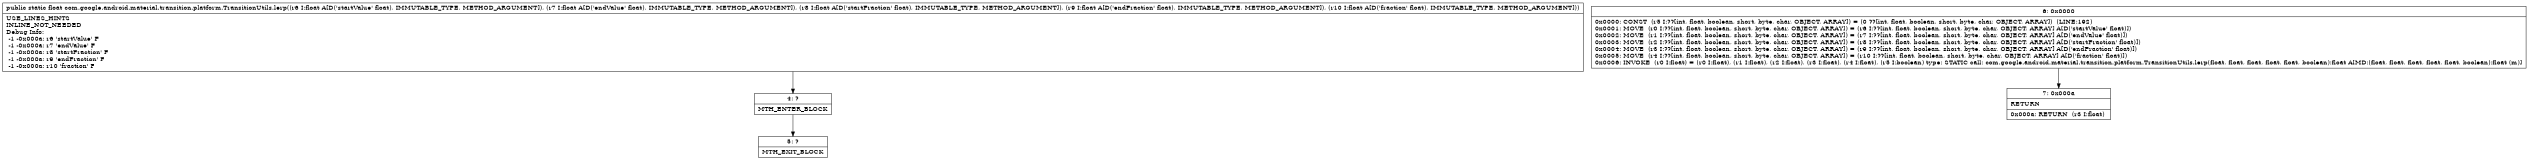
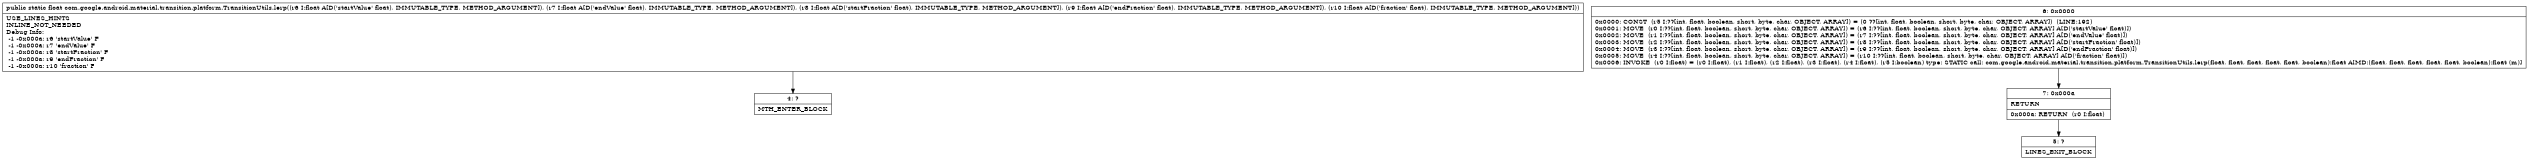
node "7: 0x000a": text "0x000a: RETURN  (r3 I:float)" -> "0x000a: RETURN  (r0 I:float)"
edge "4: ?" -> "5: ?": now "7: 0x000a" -> "5: ?"
node "5: ?": text "MTH_EXIT_BLOCK" -> "LINES_EXIT_BLOCK"
